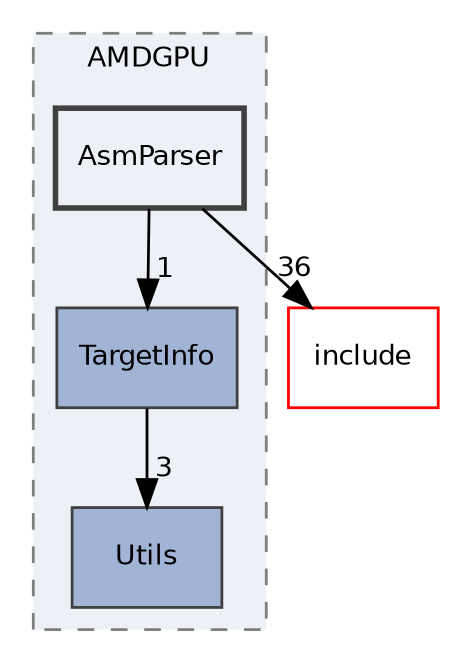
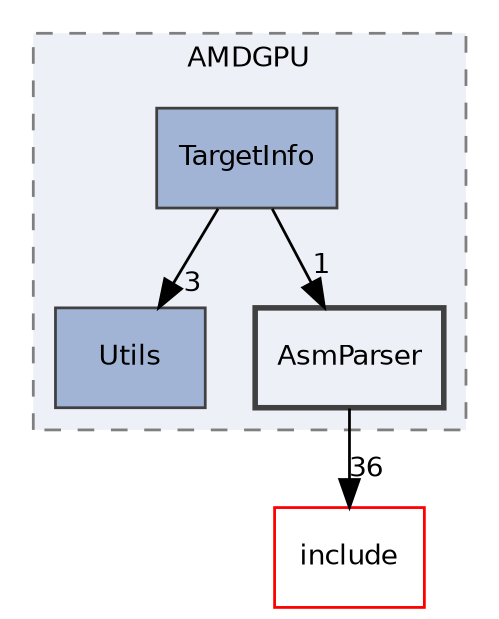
edge "AsmParser" -> "TargetInfo": reversed
